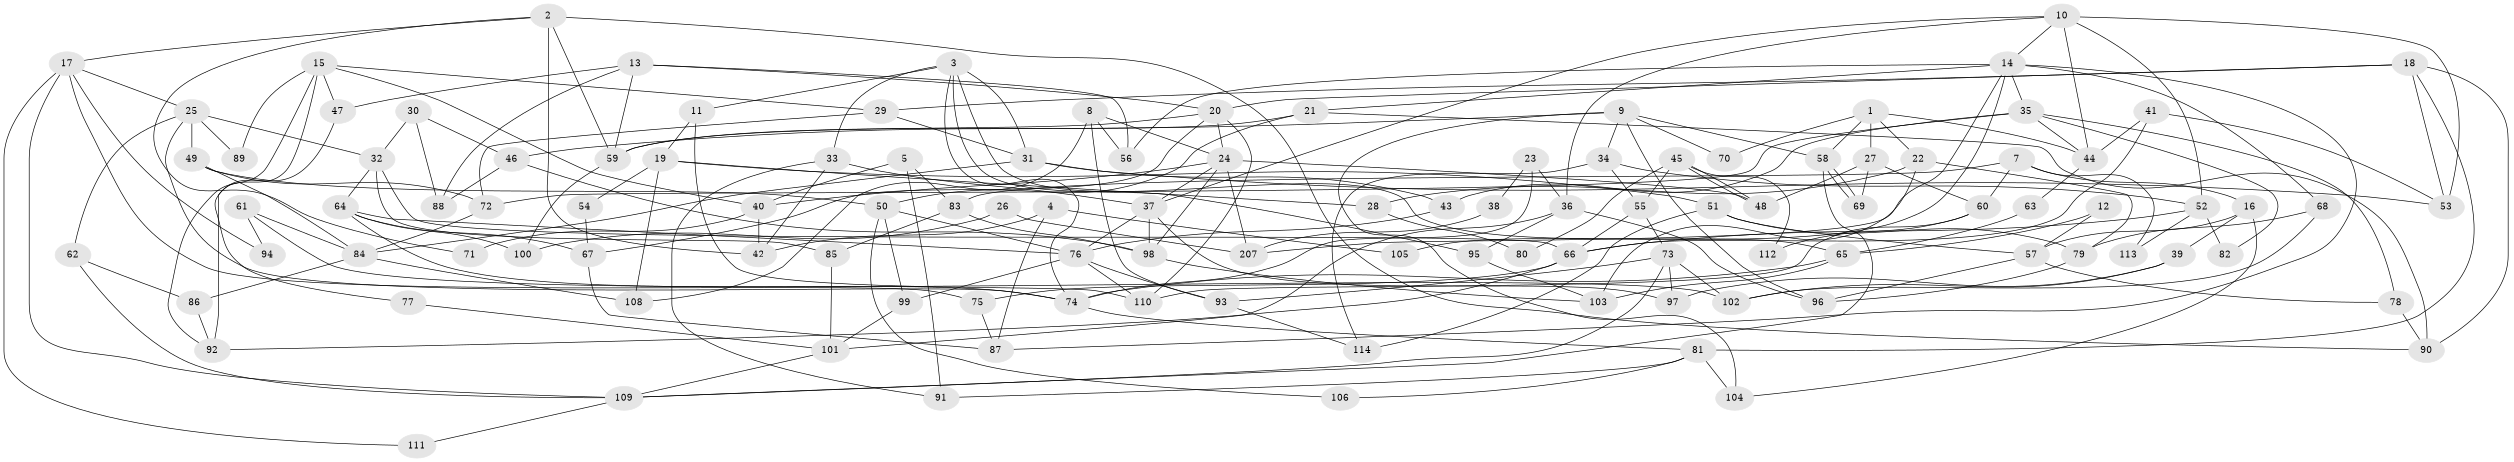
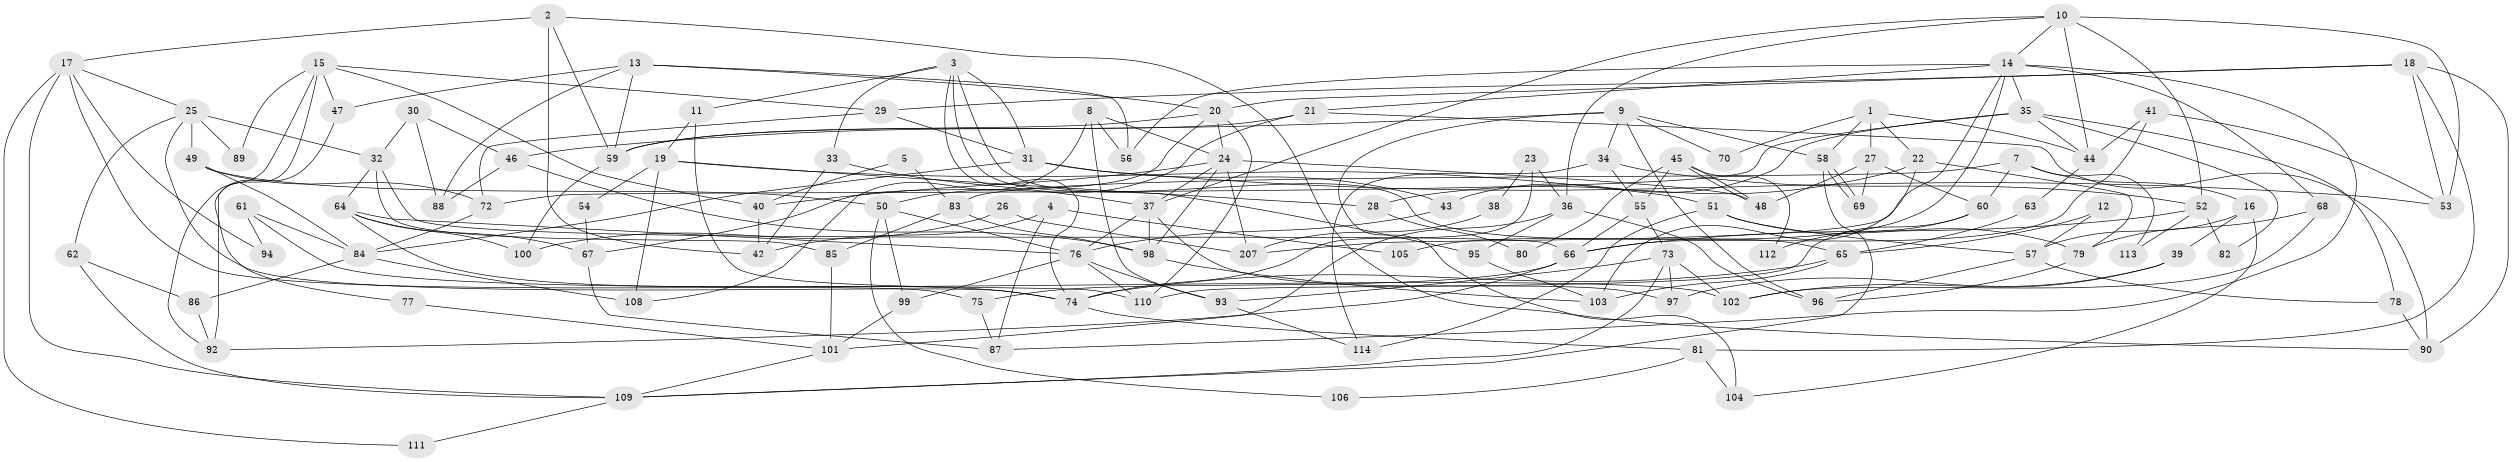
node "71": removed
node "91": removed
